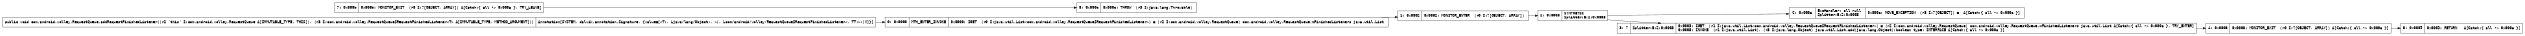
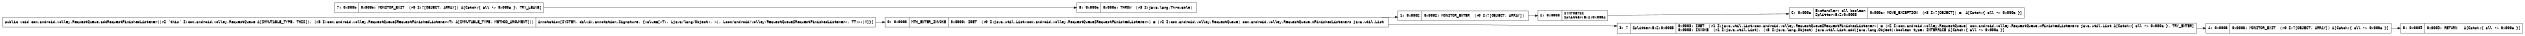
node "6: 0x000a": text "ExcHandler: all null" -> "ExcHandler: all boolean"
node "2: 0x0003": text "Splitter:B:2:0x0003" -> "Splitter:B:2:0x0004"
edge "2: 0x0003" -> "3: ?": now "0: 0x0000" -> "3: ?"
